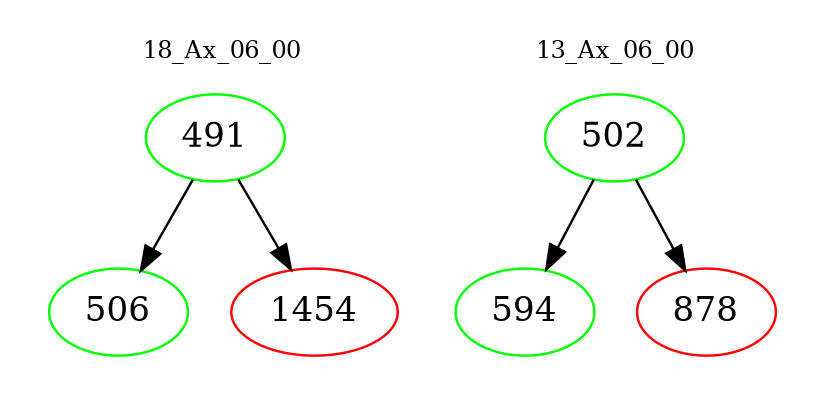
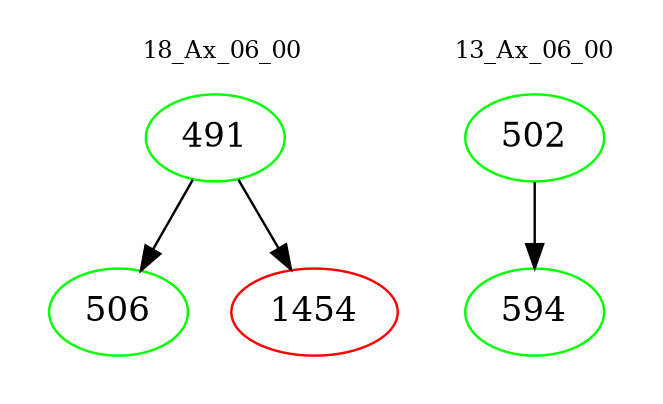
node "878": removed
